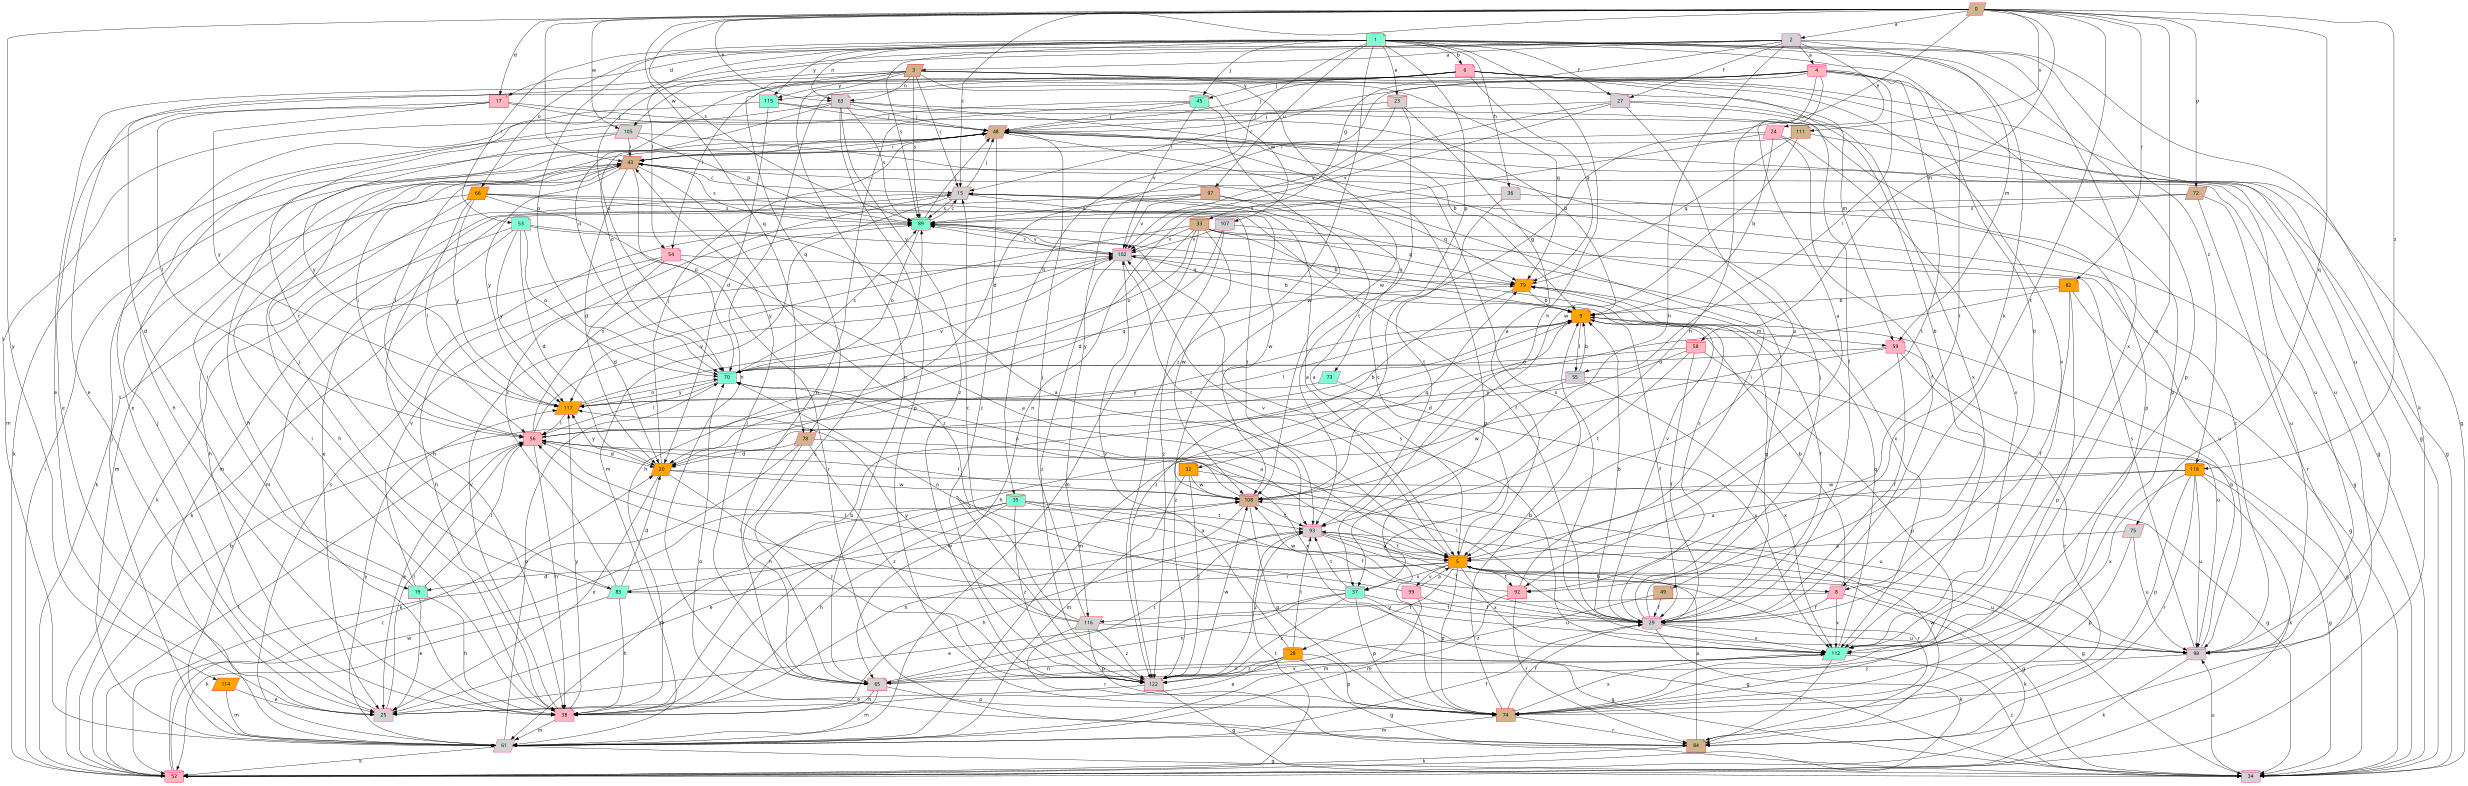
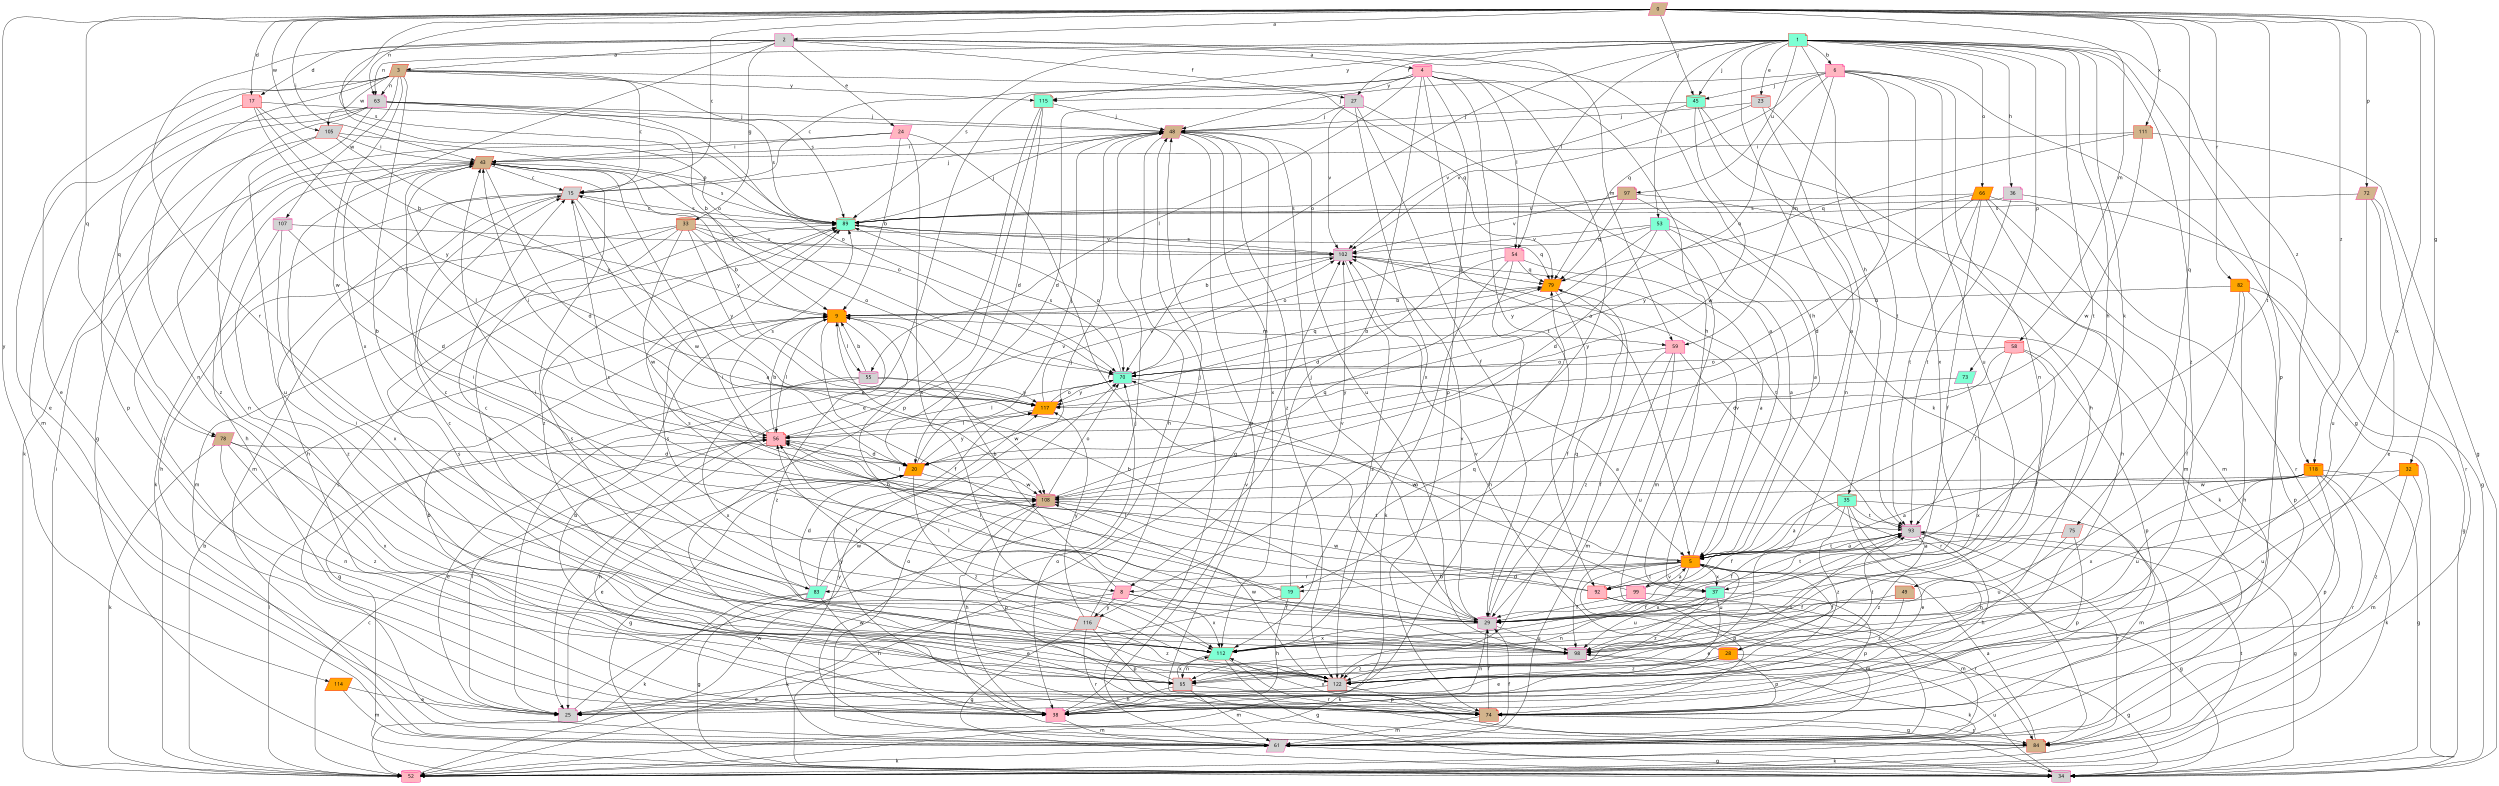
edge "0" -> "45": added, label "j"
edge "112" -> "34": label "z" -> "g"
